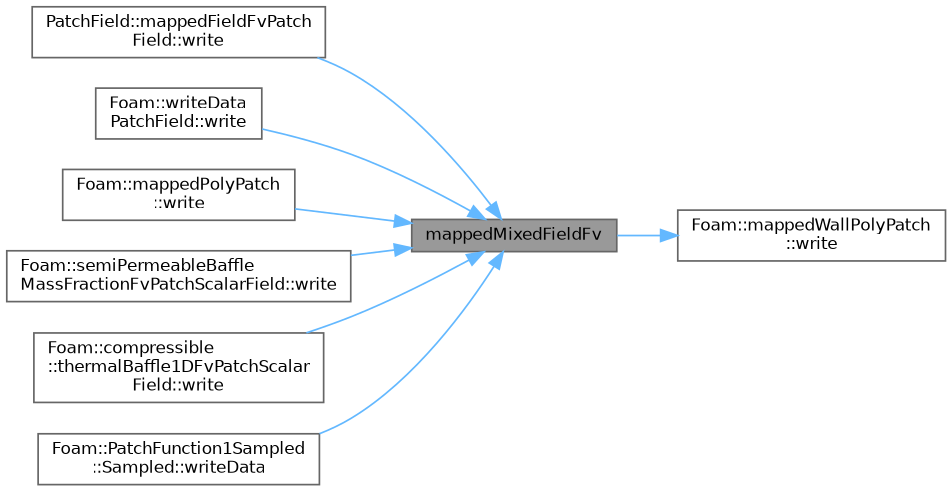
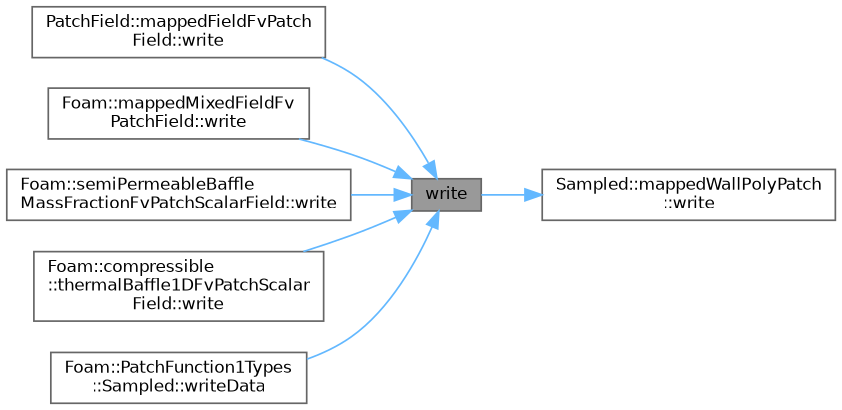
node "Foam::writeData PatchField::write": label "Foam::writeData PatchField::write" -> "Foam::mappedMixedFieldFv PatchField::write"
node "Foam::mappedPolyPatch ::write": removed
node "mappedMixedFieldFv": label "mappedMixedFieldFv" -> "write"
node "Foam::mappedWallPolyPatch ::write": label "Foam::mappedWallPolyPatch ::write" -> "Sampled::mappedWallPolyPatch ::write"
node "Foam::PatchFunction1Sampled ::Sampled::writeData": label "Foam::PatchFunction1Sampled ::Sampled::writeData" -> "Foam::PatchFunction1Types ::Sampled::writeData"
